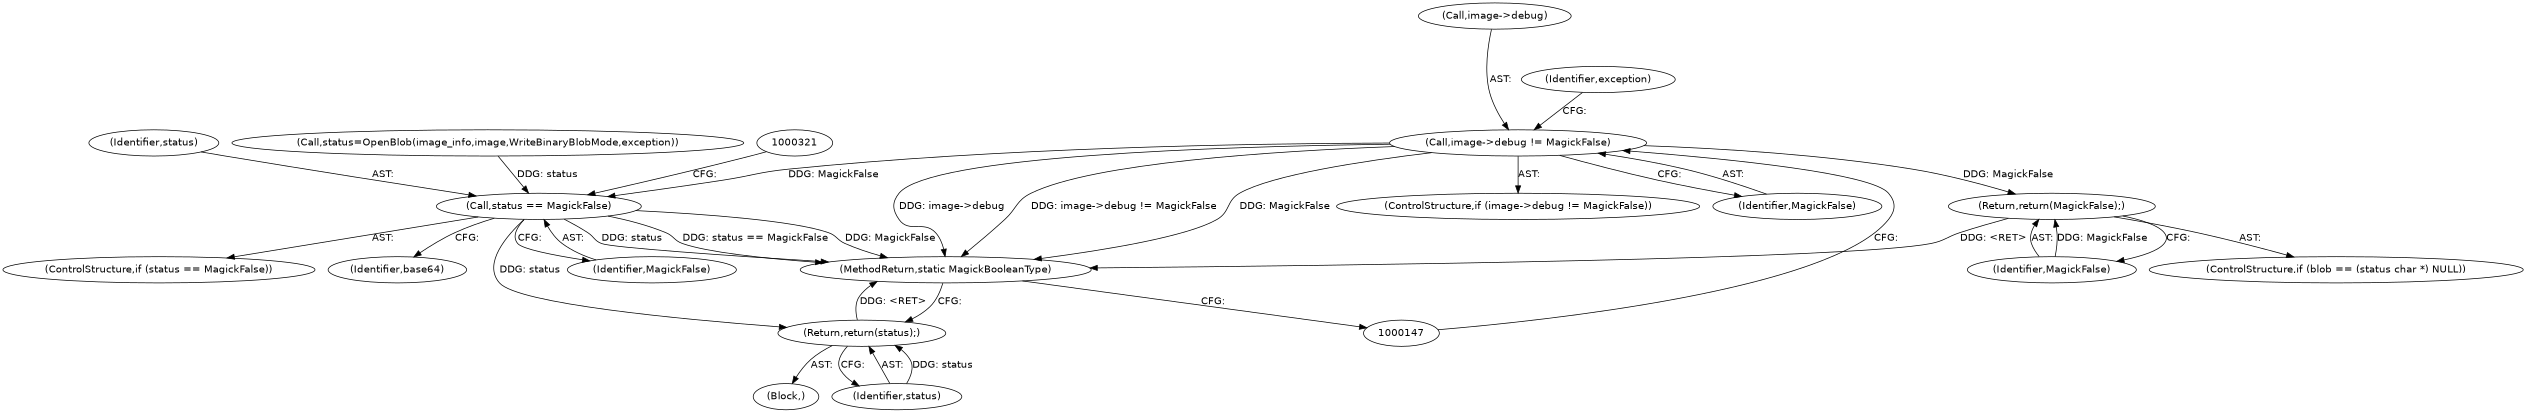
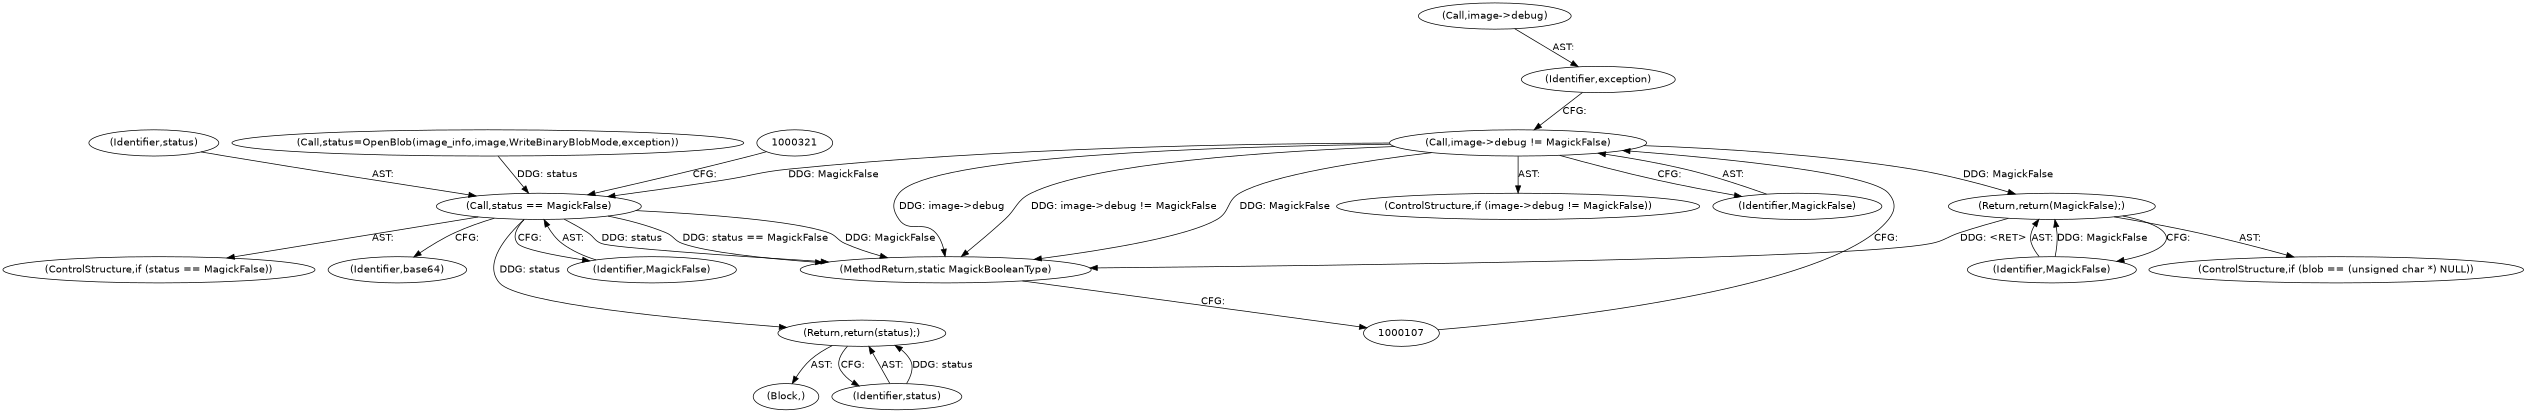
edge "(Call,image->debug)" -> "(Call,image->debug != MagickFalse)": now "(Call,image->debug)" -> "(Identifier,exception)"
node "(ControlStructure,if (blob == (status char *) NULL))": label "(ControlStructure,if (blob == (status char *) NULL))" -> "(ControlStructure,if (blob == (unsigned char *) NULL))"
edge "(Return,return(status);)" -> "(MethodReturn,static MagickBooleanType)": removed, label "DDG: <RET>"
edge "(MethodReturn,static MagickBooleanType)" -> "(Return,return(status);)": removed, label "CFG:"
node "1000147": label "1000147" -> "1000107"
